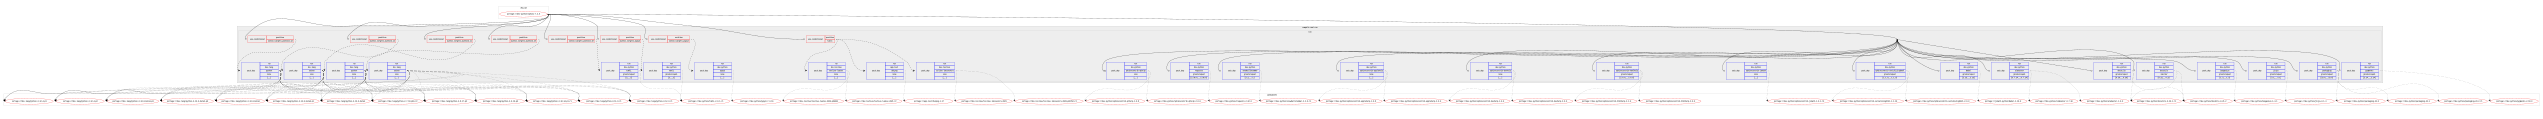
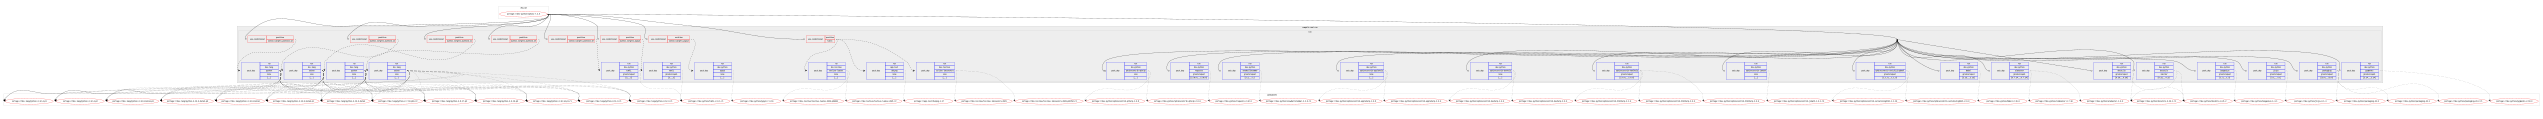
node "portage://dev-python/sphinxcontrib-htmlhelp-2.0.6": added
node "portage://jsmath-python/Babel-2.15.0": label "portage://jsmath-python/Babel-2.15.0" -> "portage://dev-python/Babel-2.15.0"
